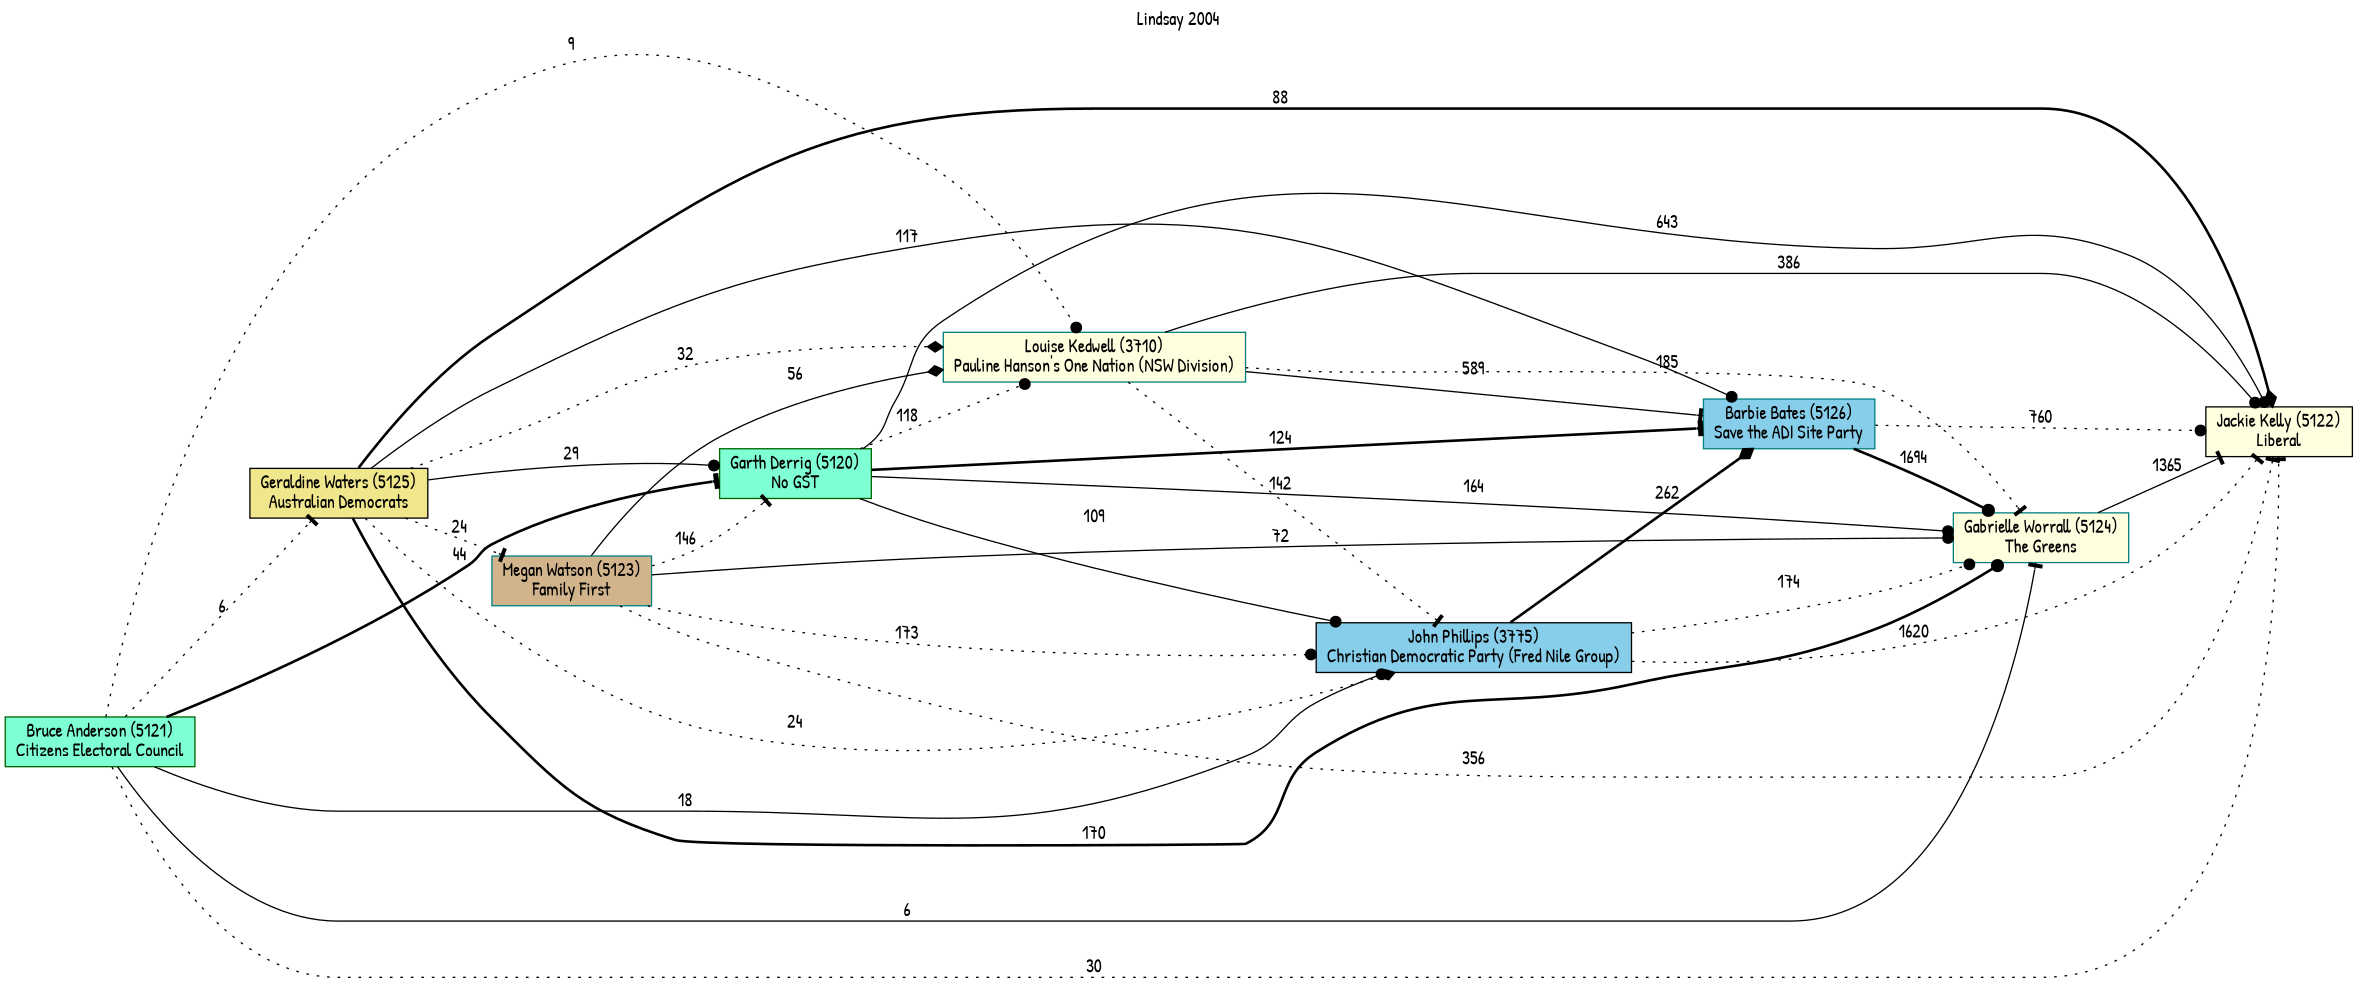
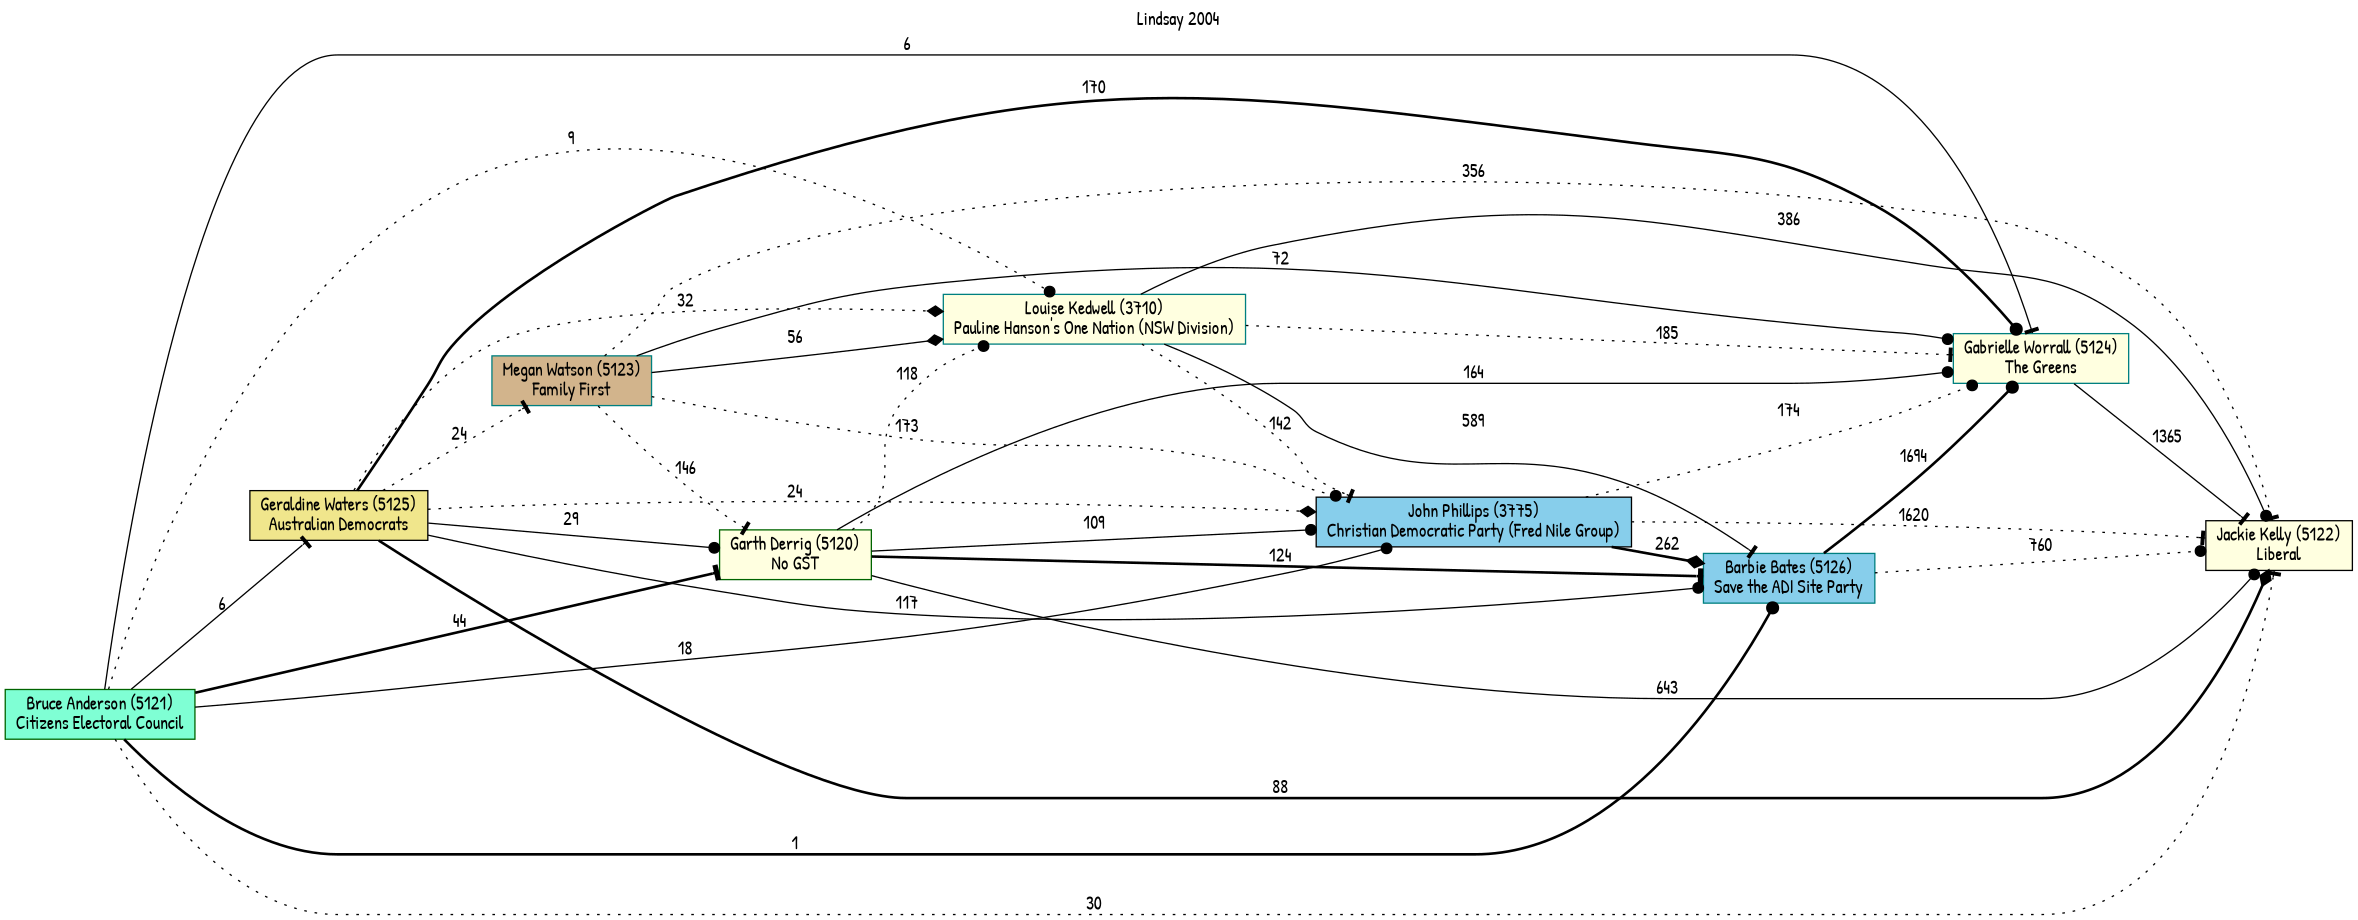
node "Garth Derrig (5120) No GST": fillcolor aquamarine -> lightyellow
edge "Bruce Anderson (5121) Citizens Electoral Council" -> "Geraldine Waters (5125) Australian Democrats": style dotted -> solid
edge "Bruce Anderson (5121) Citizens Electoral Council" -> "Barbie Bates (5126) Save the ADI Site Party": added, label "1"
